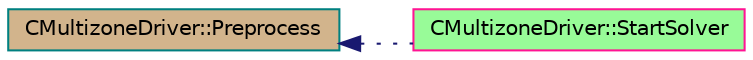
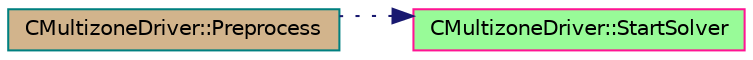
edge "CMultizoneDriver::StartSolver" -> "CMultizoneDriver::Preprocess": reversed
